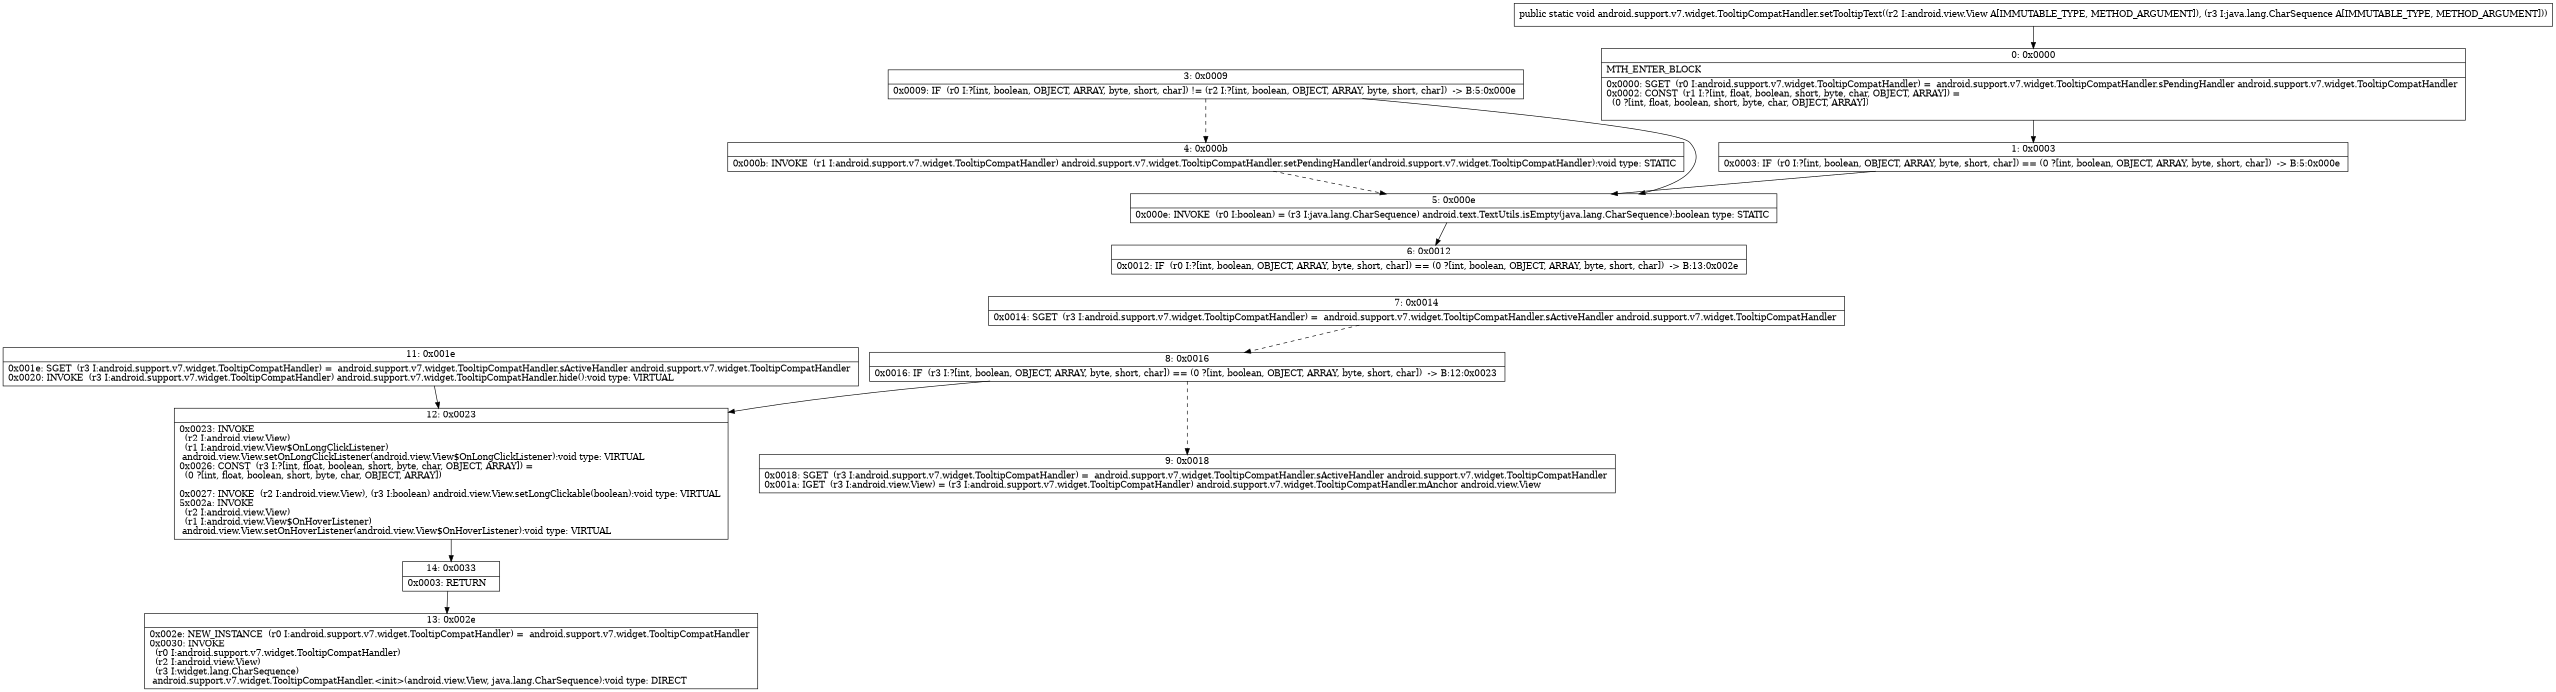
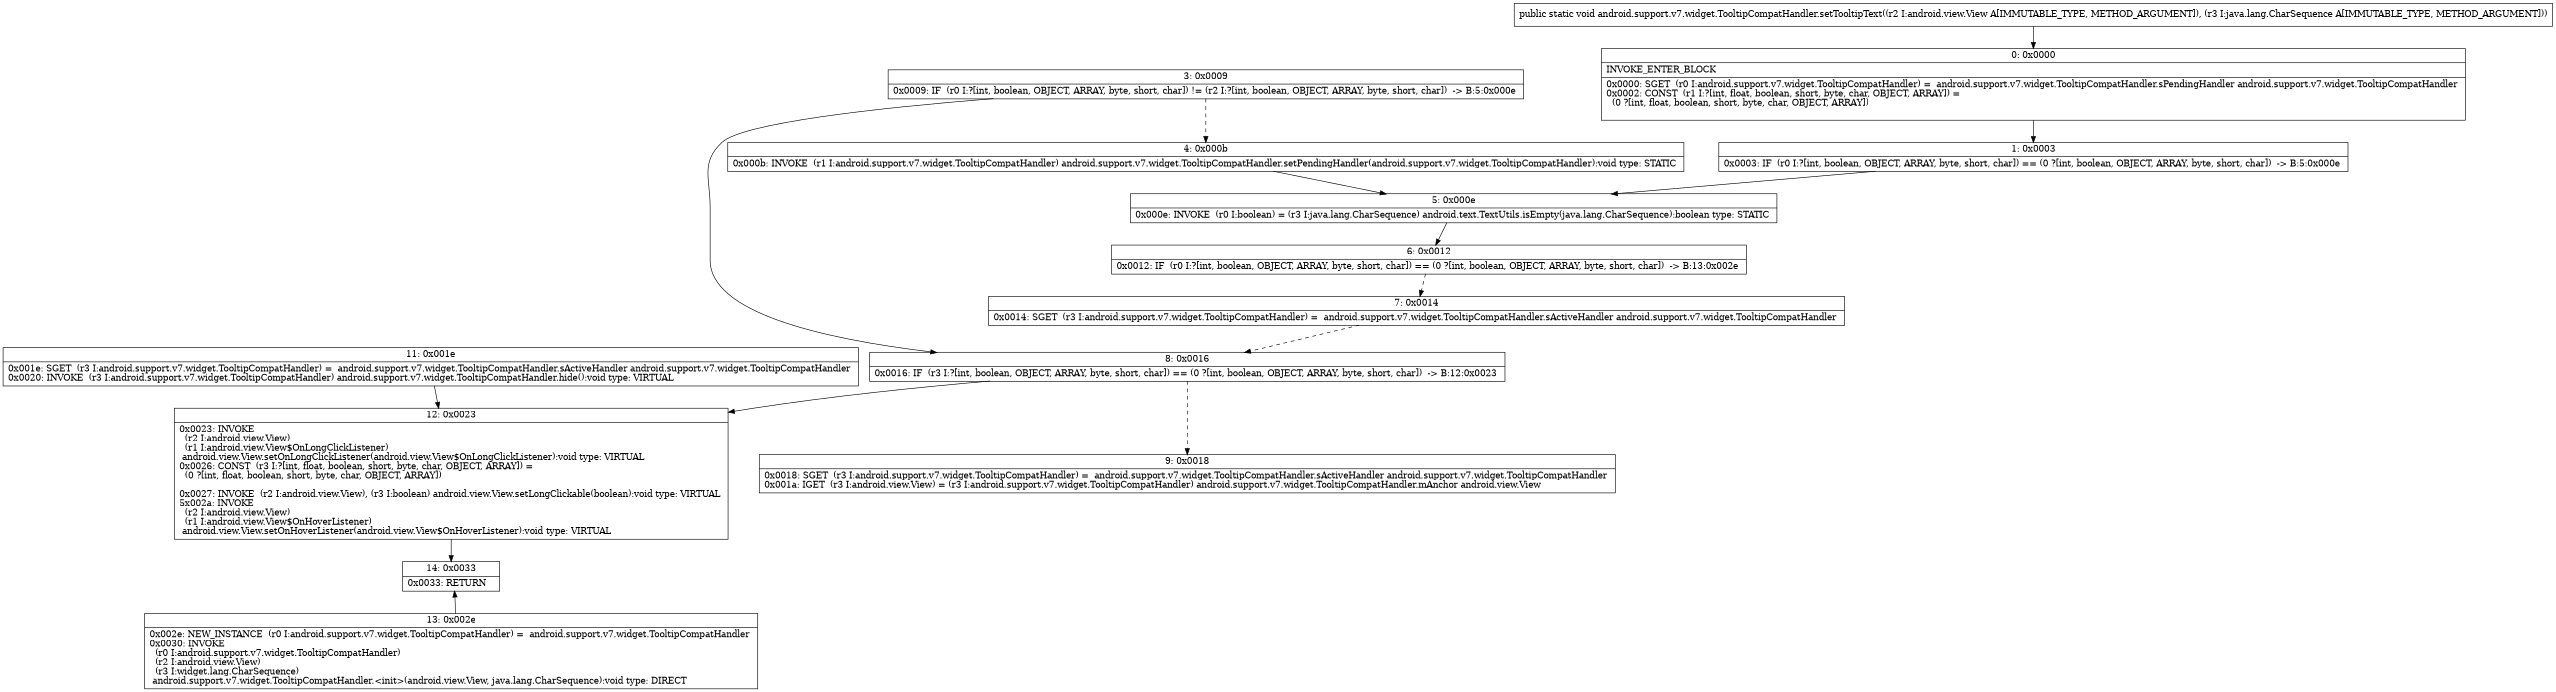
node "0: 0x0000": text "MTH_ENTER_BLOCK" -> "INVOKE_ENTER_BLOCK"
edge "3: 0x0009" -> "5: 0x000e": now "3: 0x0009" -> "8: 0x0016"
edge "4: 0x000b" -> "5: 0x000e": style dashed -> solid
edge "6: 0x0012" -> "7: 0x0014": added
node "14: 0x0033": text "0x0003: RETURN" -> "0x0033: RETURN"
edge "14: 0x0033" -> "13: 0x002e": reversed
